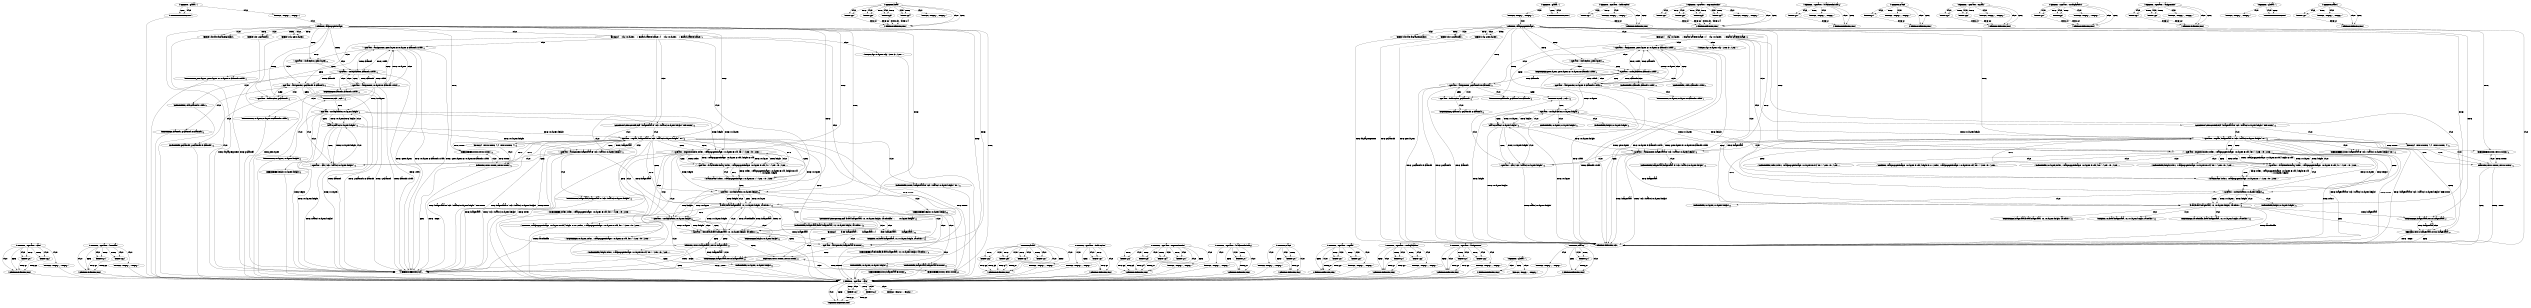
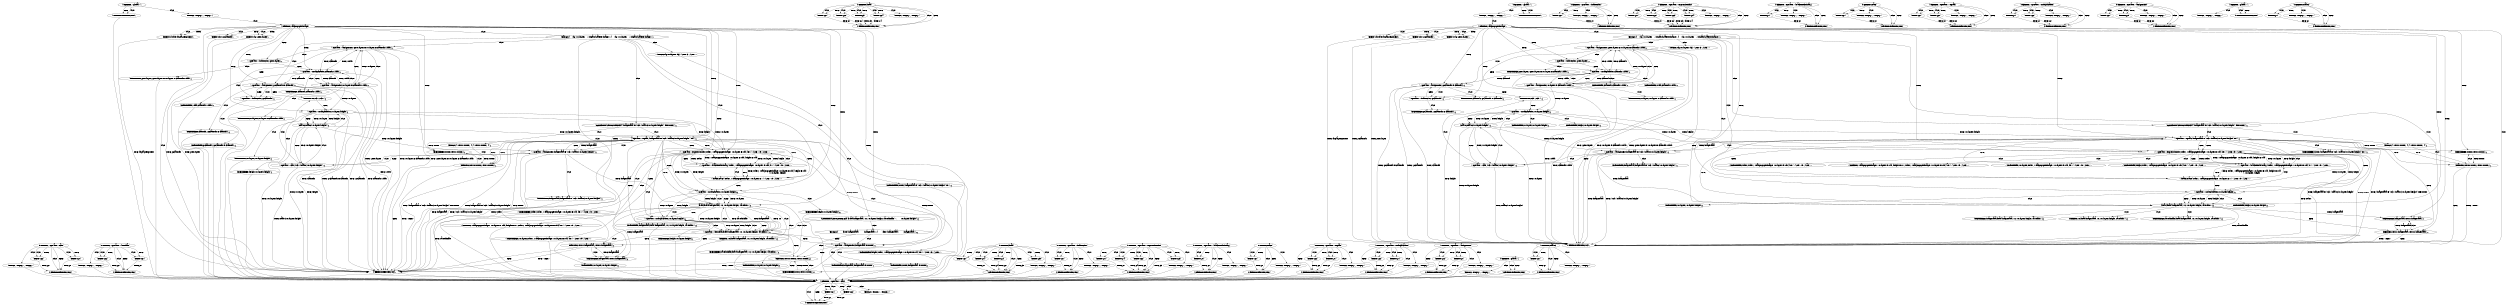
edge "(<operator>.assignment,image_data = NULL)" -> "(IDENTIFIER,NULL,image_data = NULL)": added, label "AST:"
